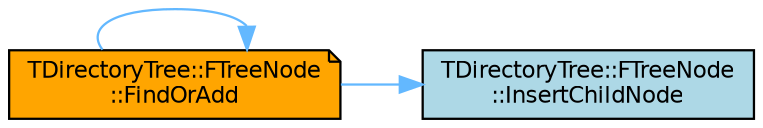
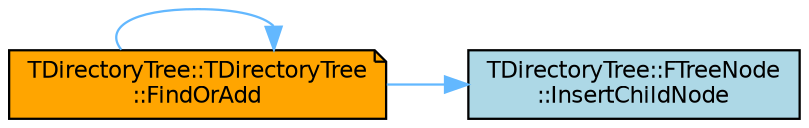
node "TDirectoryTree::FTreeNode ::FindOrAdd": label "TDirectoryTree::FTreeNode ::FindOrAdd" -> "TDirectoryTree::TDirectoryTree ::FindOrAdd"
